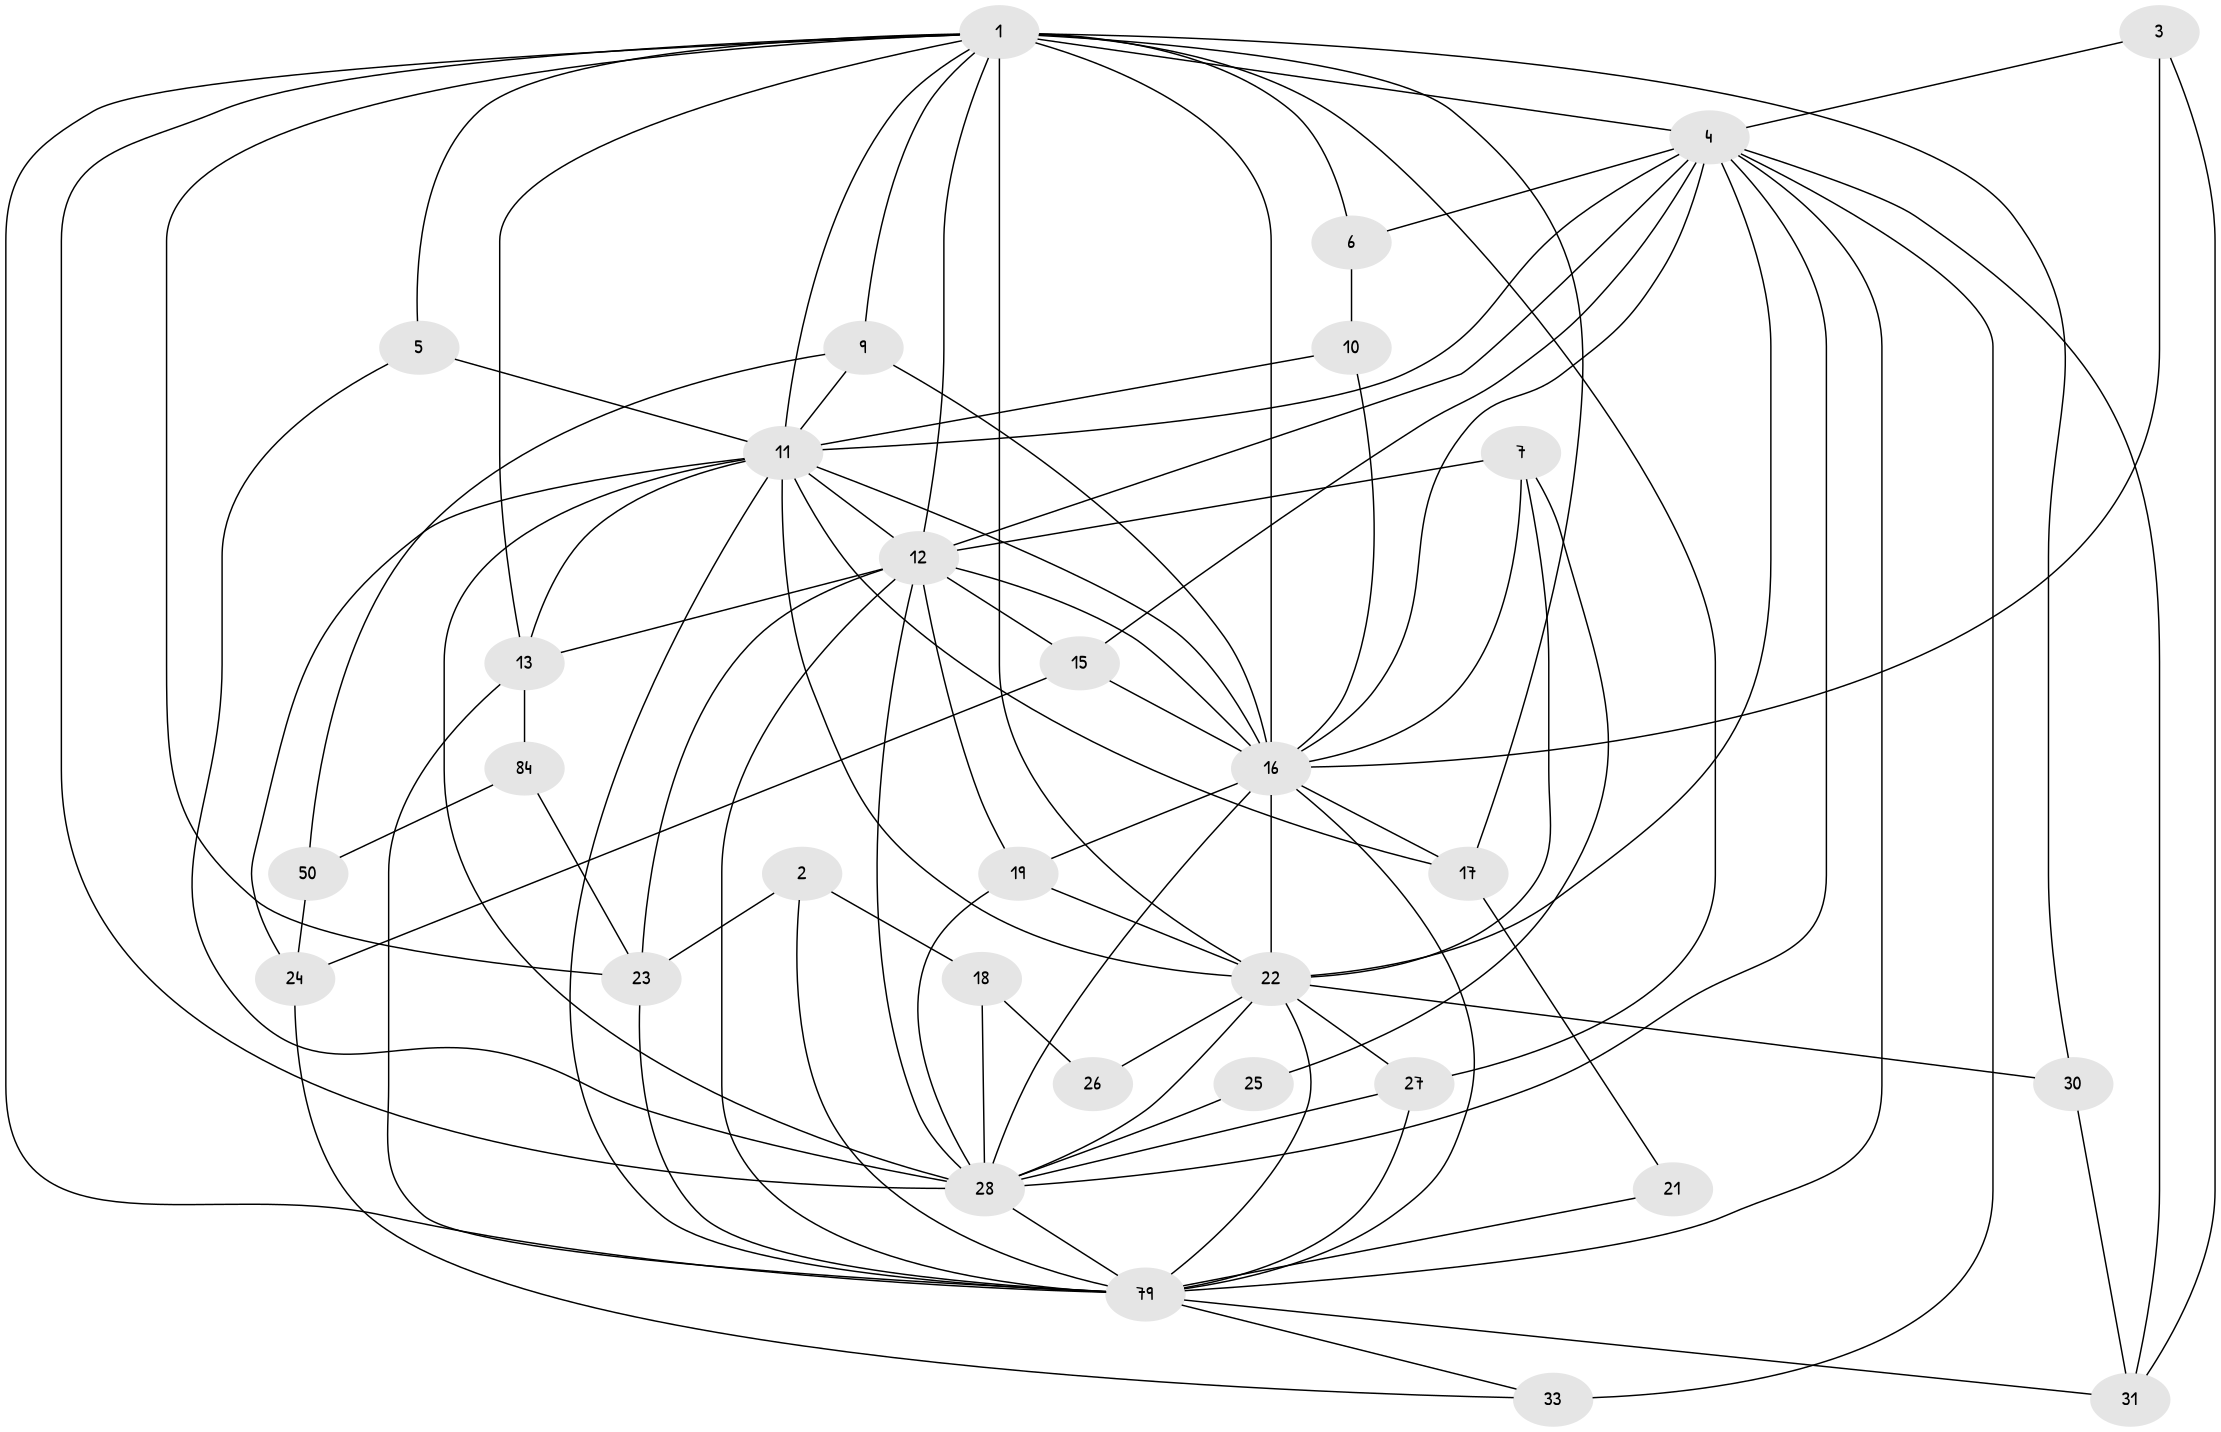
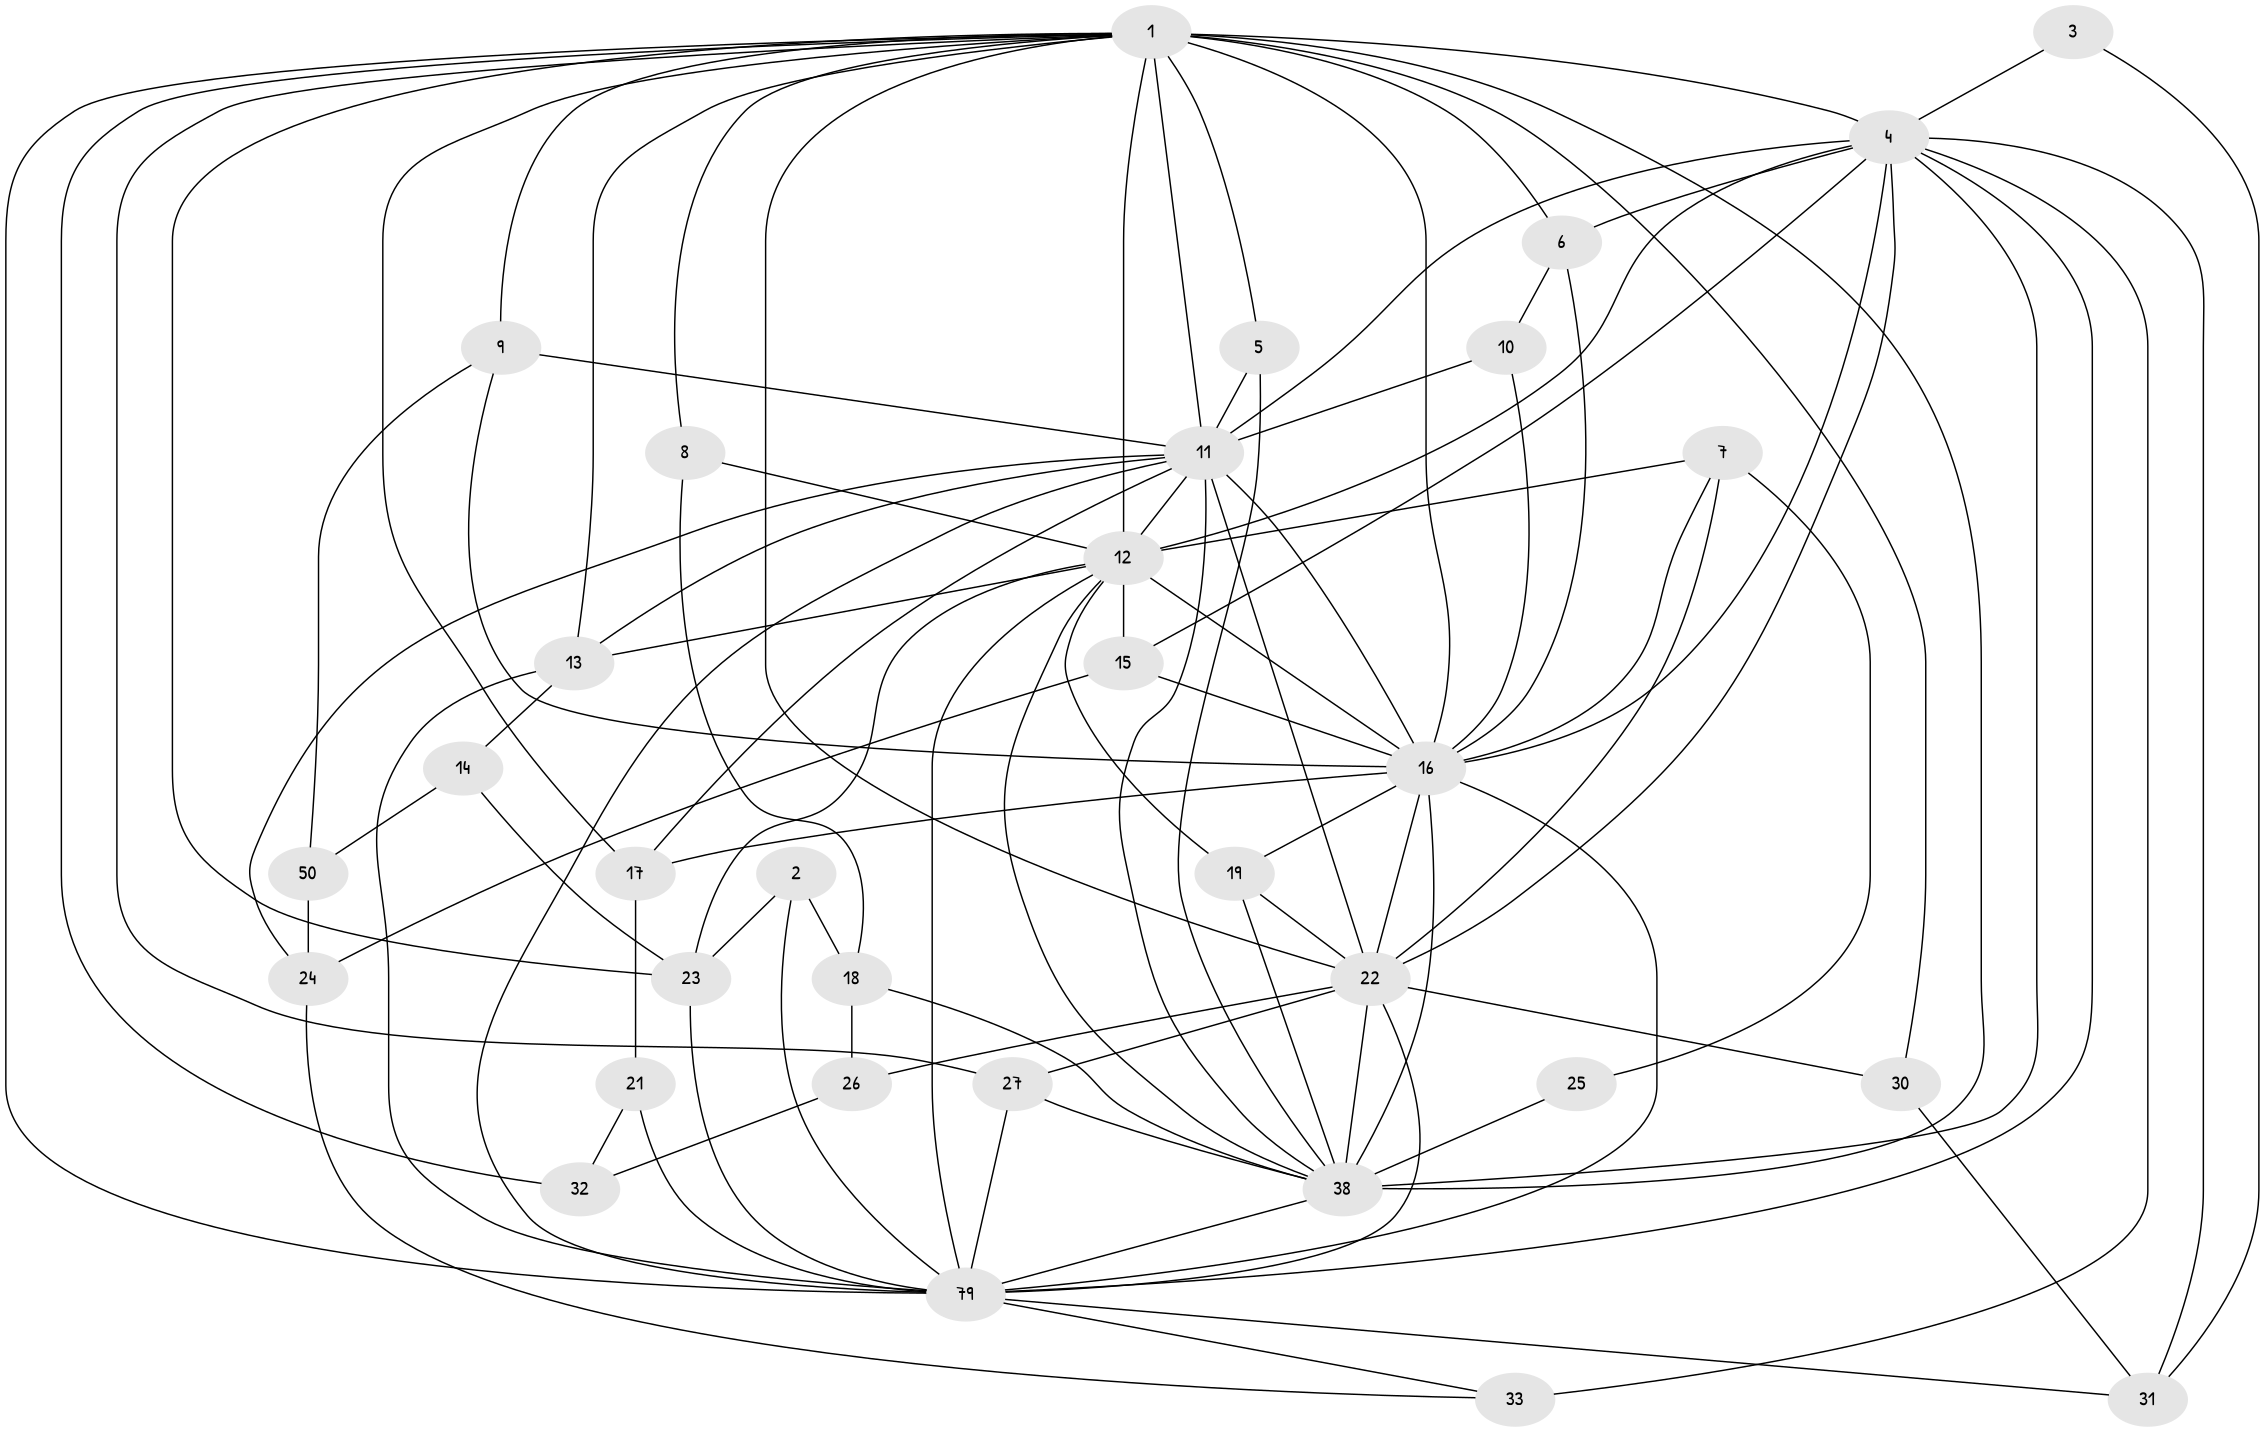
node "8": added
edge "3" -- "16": now "6" -- "16"
node "84": label "84" -> "14"
node "32": added
node "28": label "28" -> "38"
